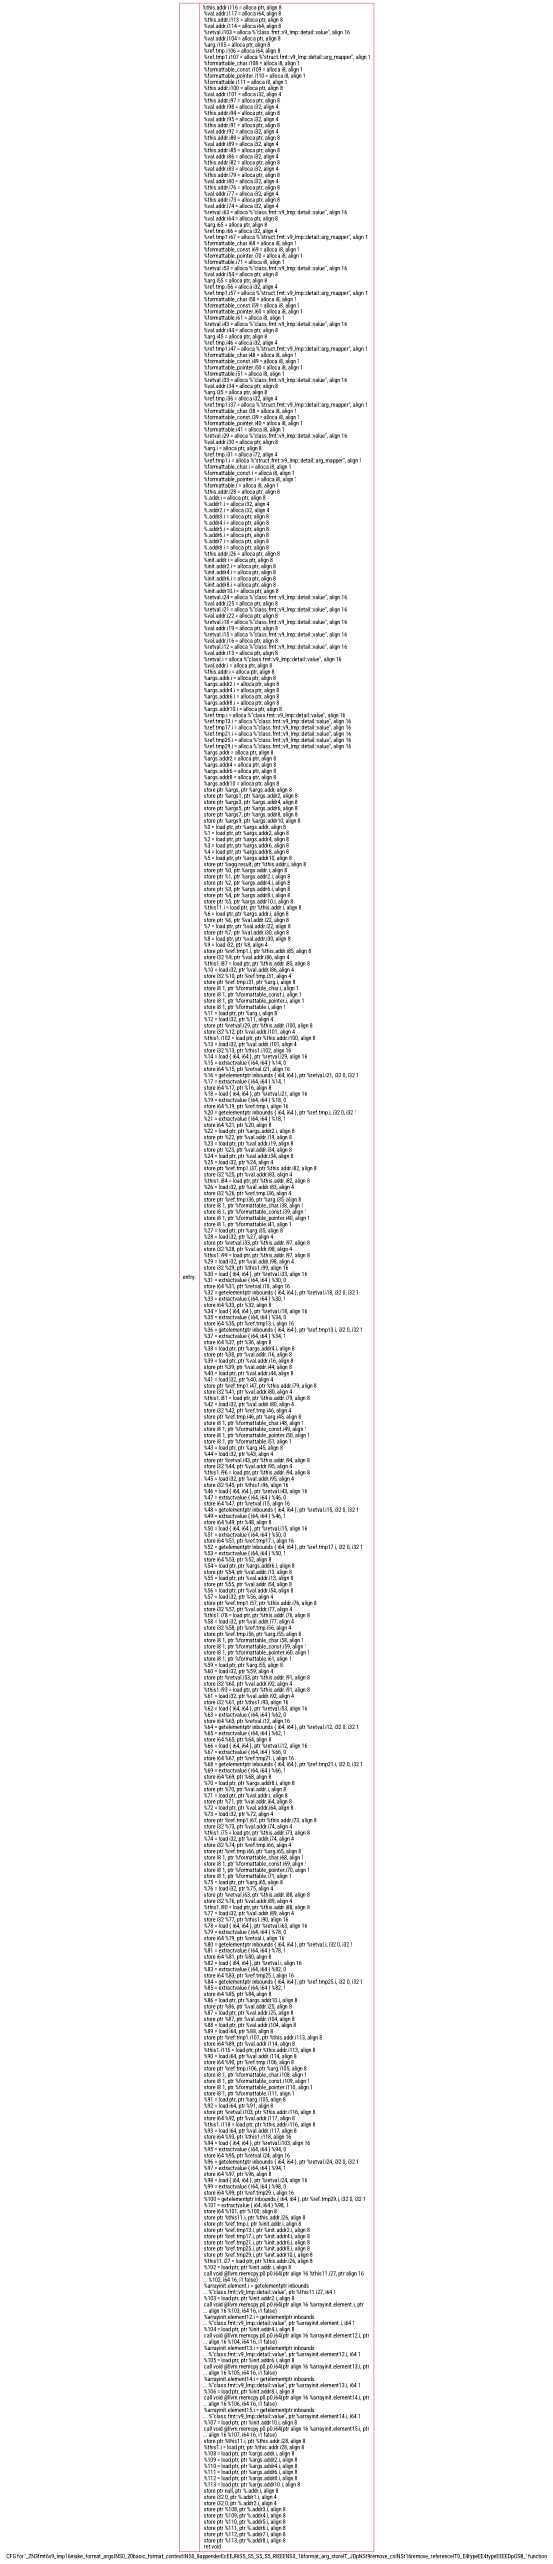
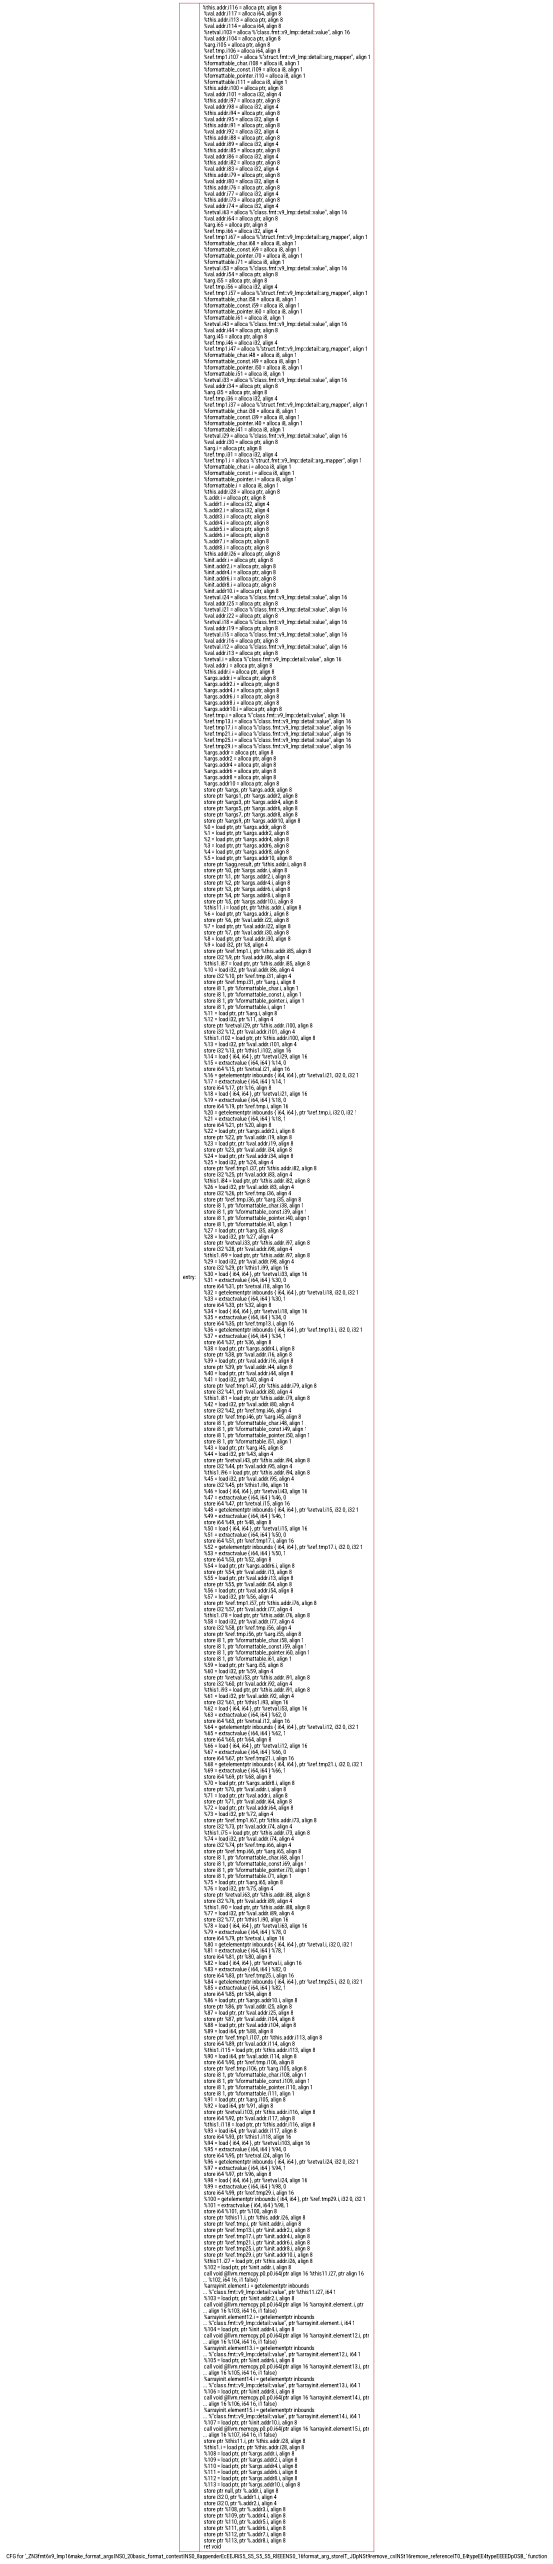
node "entry:": text "%ref.tmp.i31 = alloca i72, align 4" -> "%ref.tmp.i31 = alloca i32, align 4"
